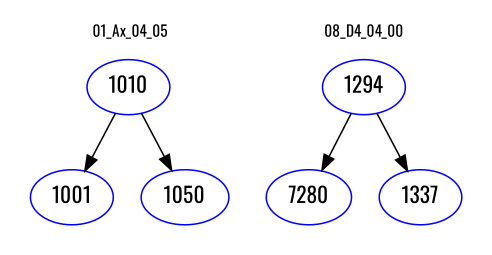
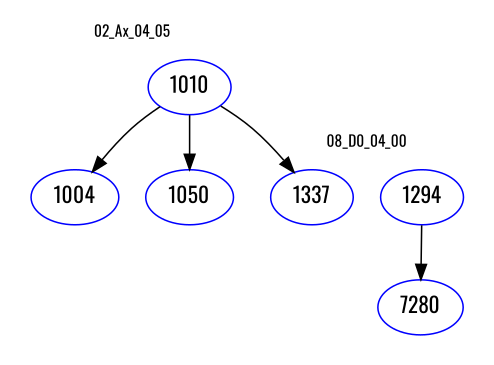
cluster "01_Ax_04_05": label "01_Ax_04_05" -> "02_Ax_04_05"
cluster "08_D4_04_00": label "08_D4_04_00" -> "08_D0_04_00"
edge "1294" -> "1337": now "1010" -> "1337"
node "1001": label "1001" -> "1004"
